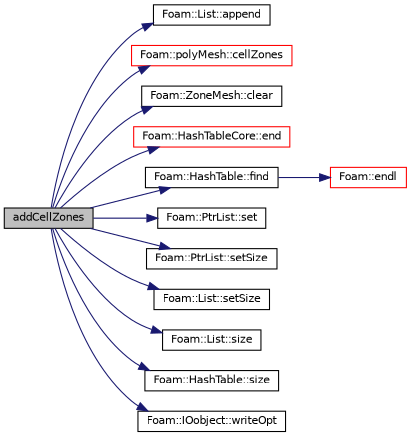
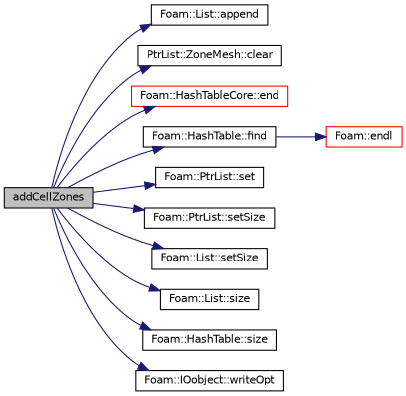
node "Foam::polyMesh::cellZones": removed
node "Foam::ZoneMesh::clear": label "Foam::ZoneMesh::clear" -> "PtrList::ZoneMesh::clear"
